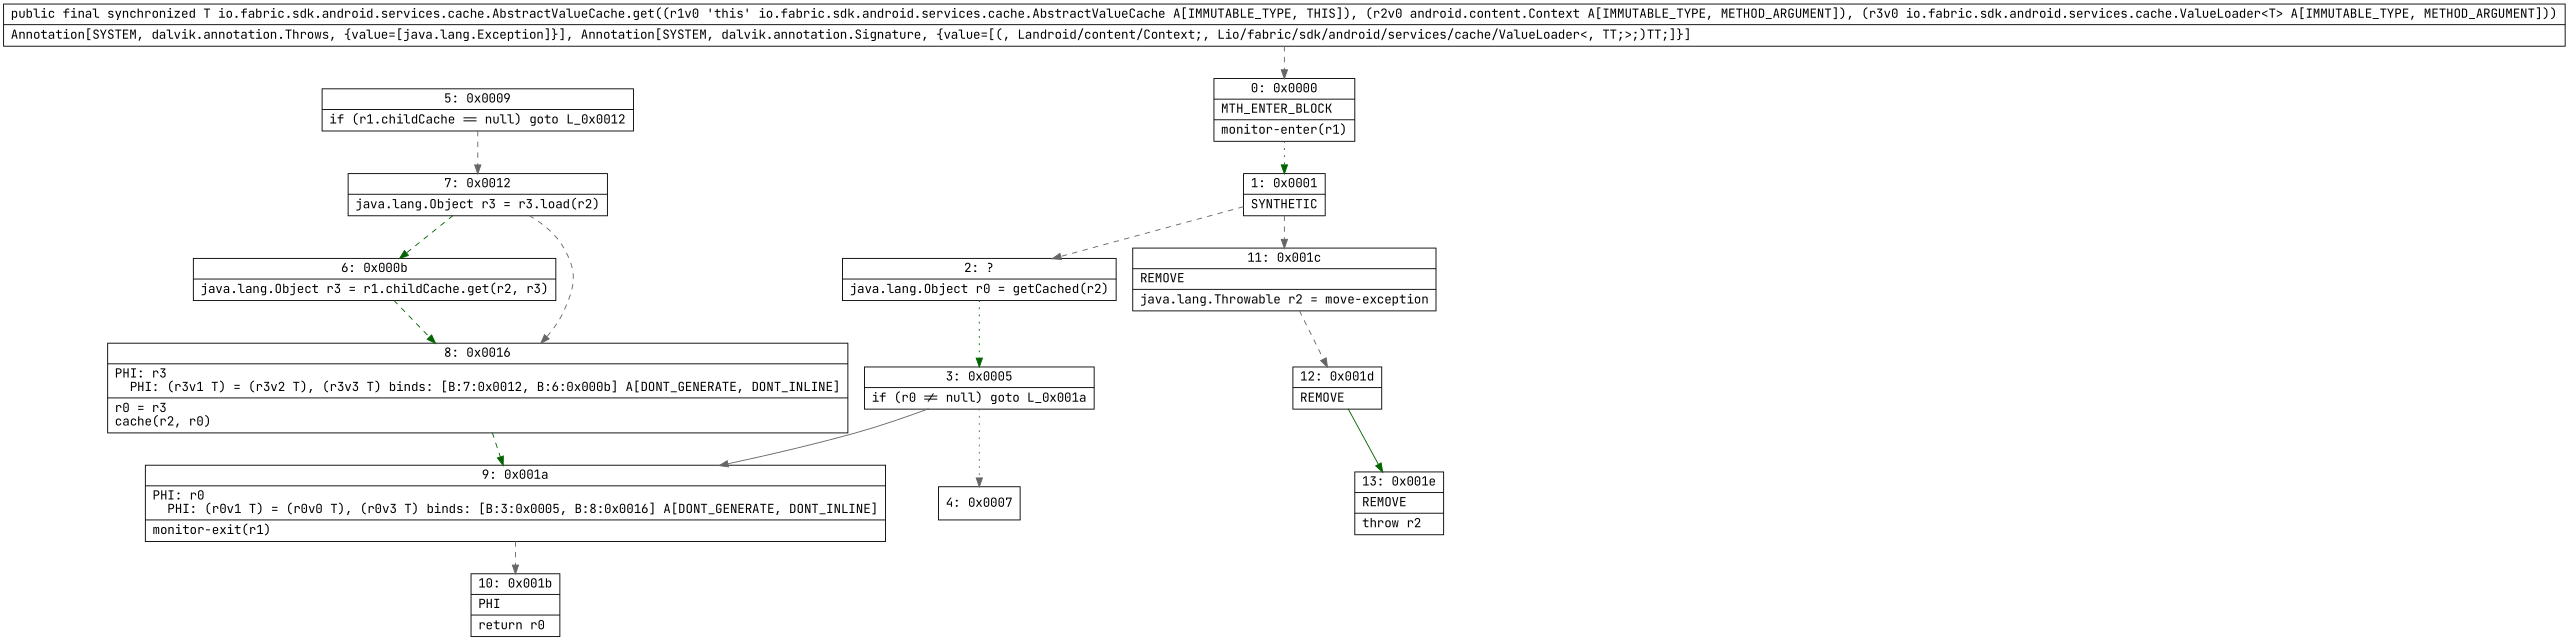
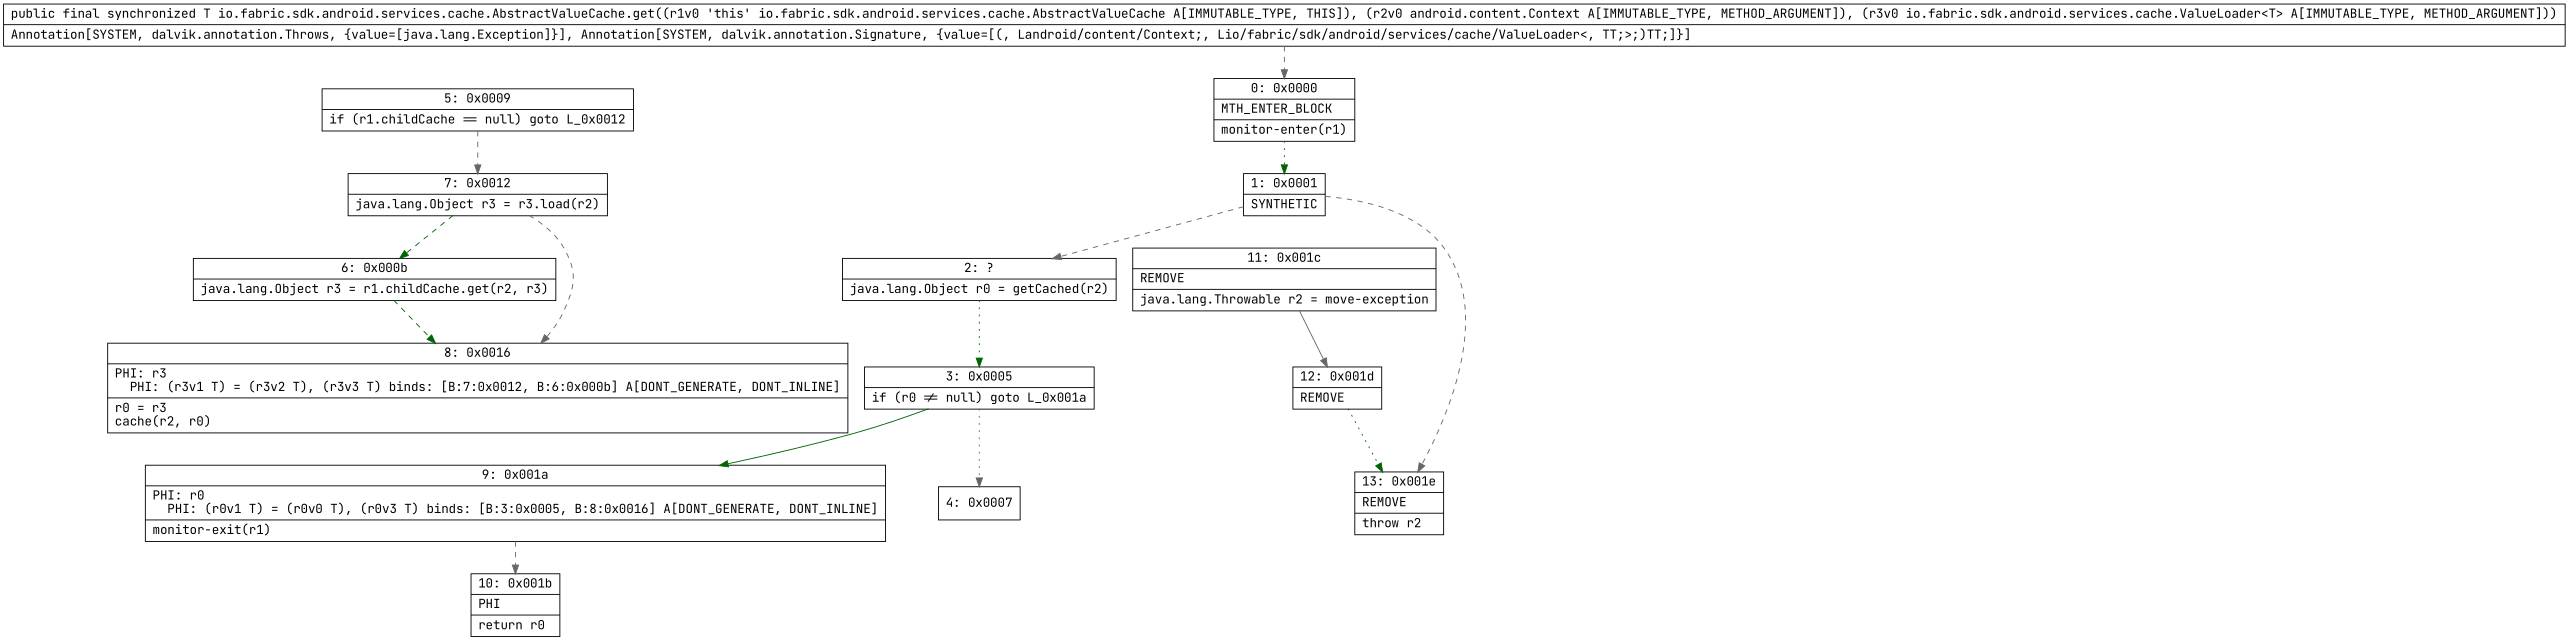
edge "1: 0x0001" -> "11: 0x001c": now "1: 0x0001" -> "13: 0x001e"
edge "11: 0x001c" -> "12: 0x001d": style dashed -> solid
edge "12: 0x001d" -> "13: 0x001e": style solid -> dotted
edge "3: 0x0005" -> "9: 0x001a": color gray40 -> darkgreen
edge "8: 0x0016" -> "9: 0x001a": removed
